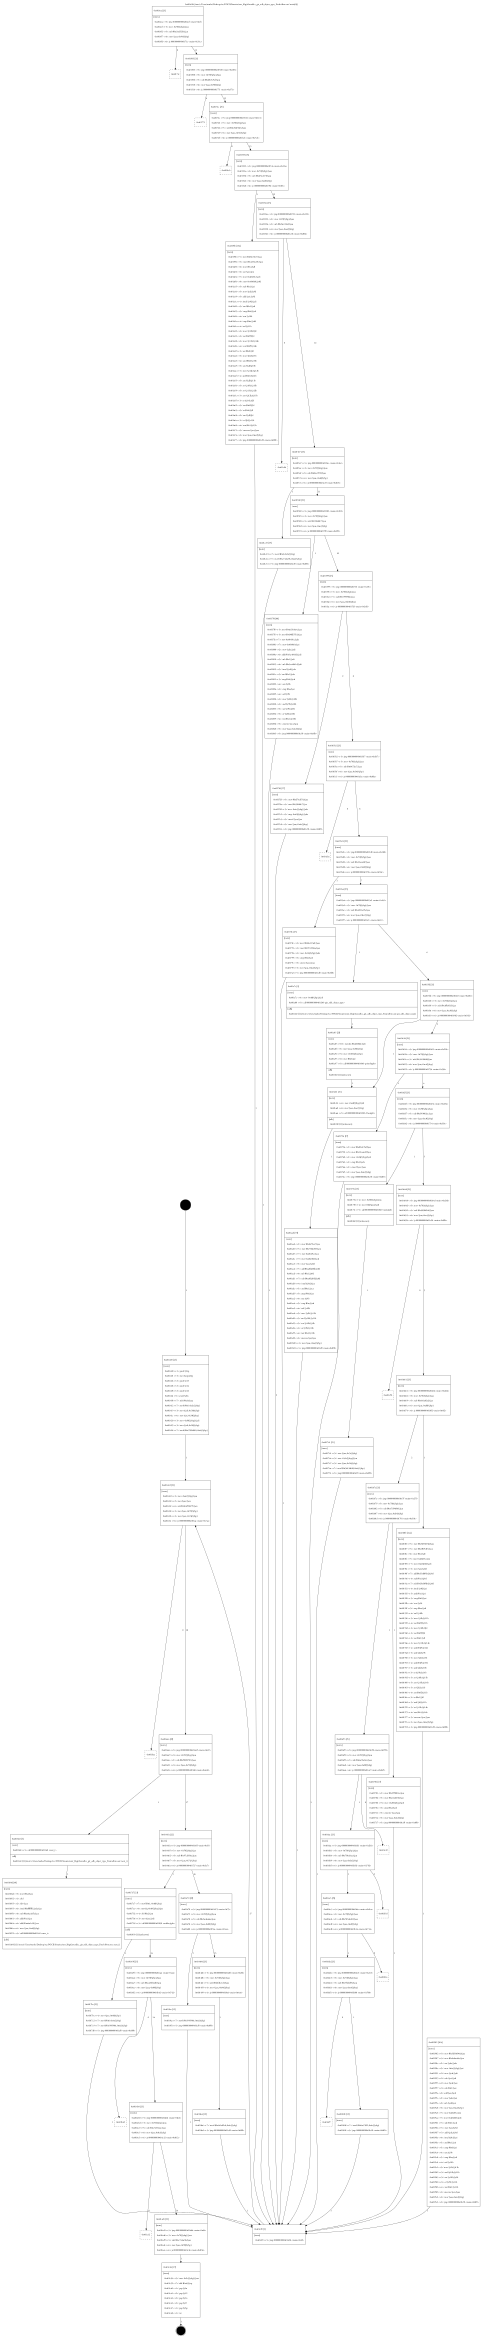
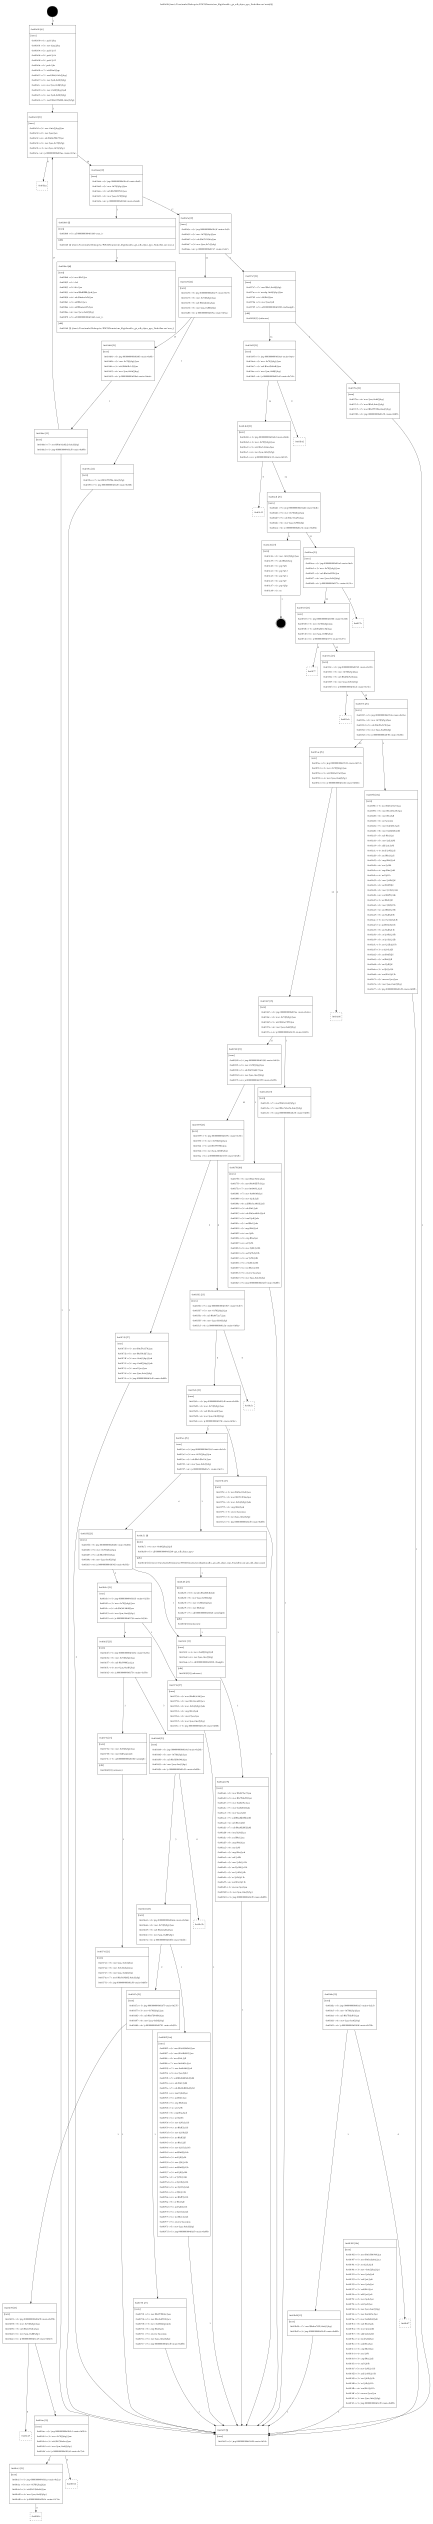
edge "0x4014d1 [25]" -> "0x4014ea [25]": added, label "13"
edge "0x401cf0 [5]" -> "0x40142d [23]": now "0x4018e6 [12]" -> "0x40142d [23]"
edge "0x4016c5 [25]" -> "0x4016de [25]": removed, label "1"
